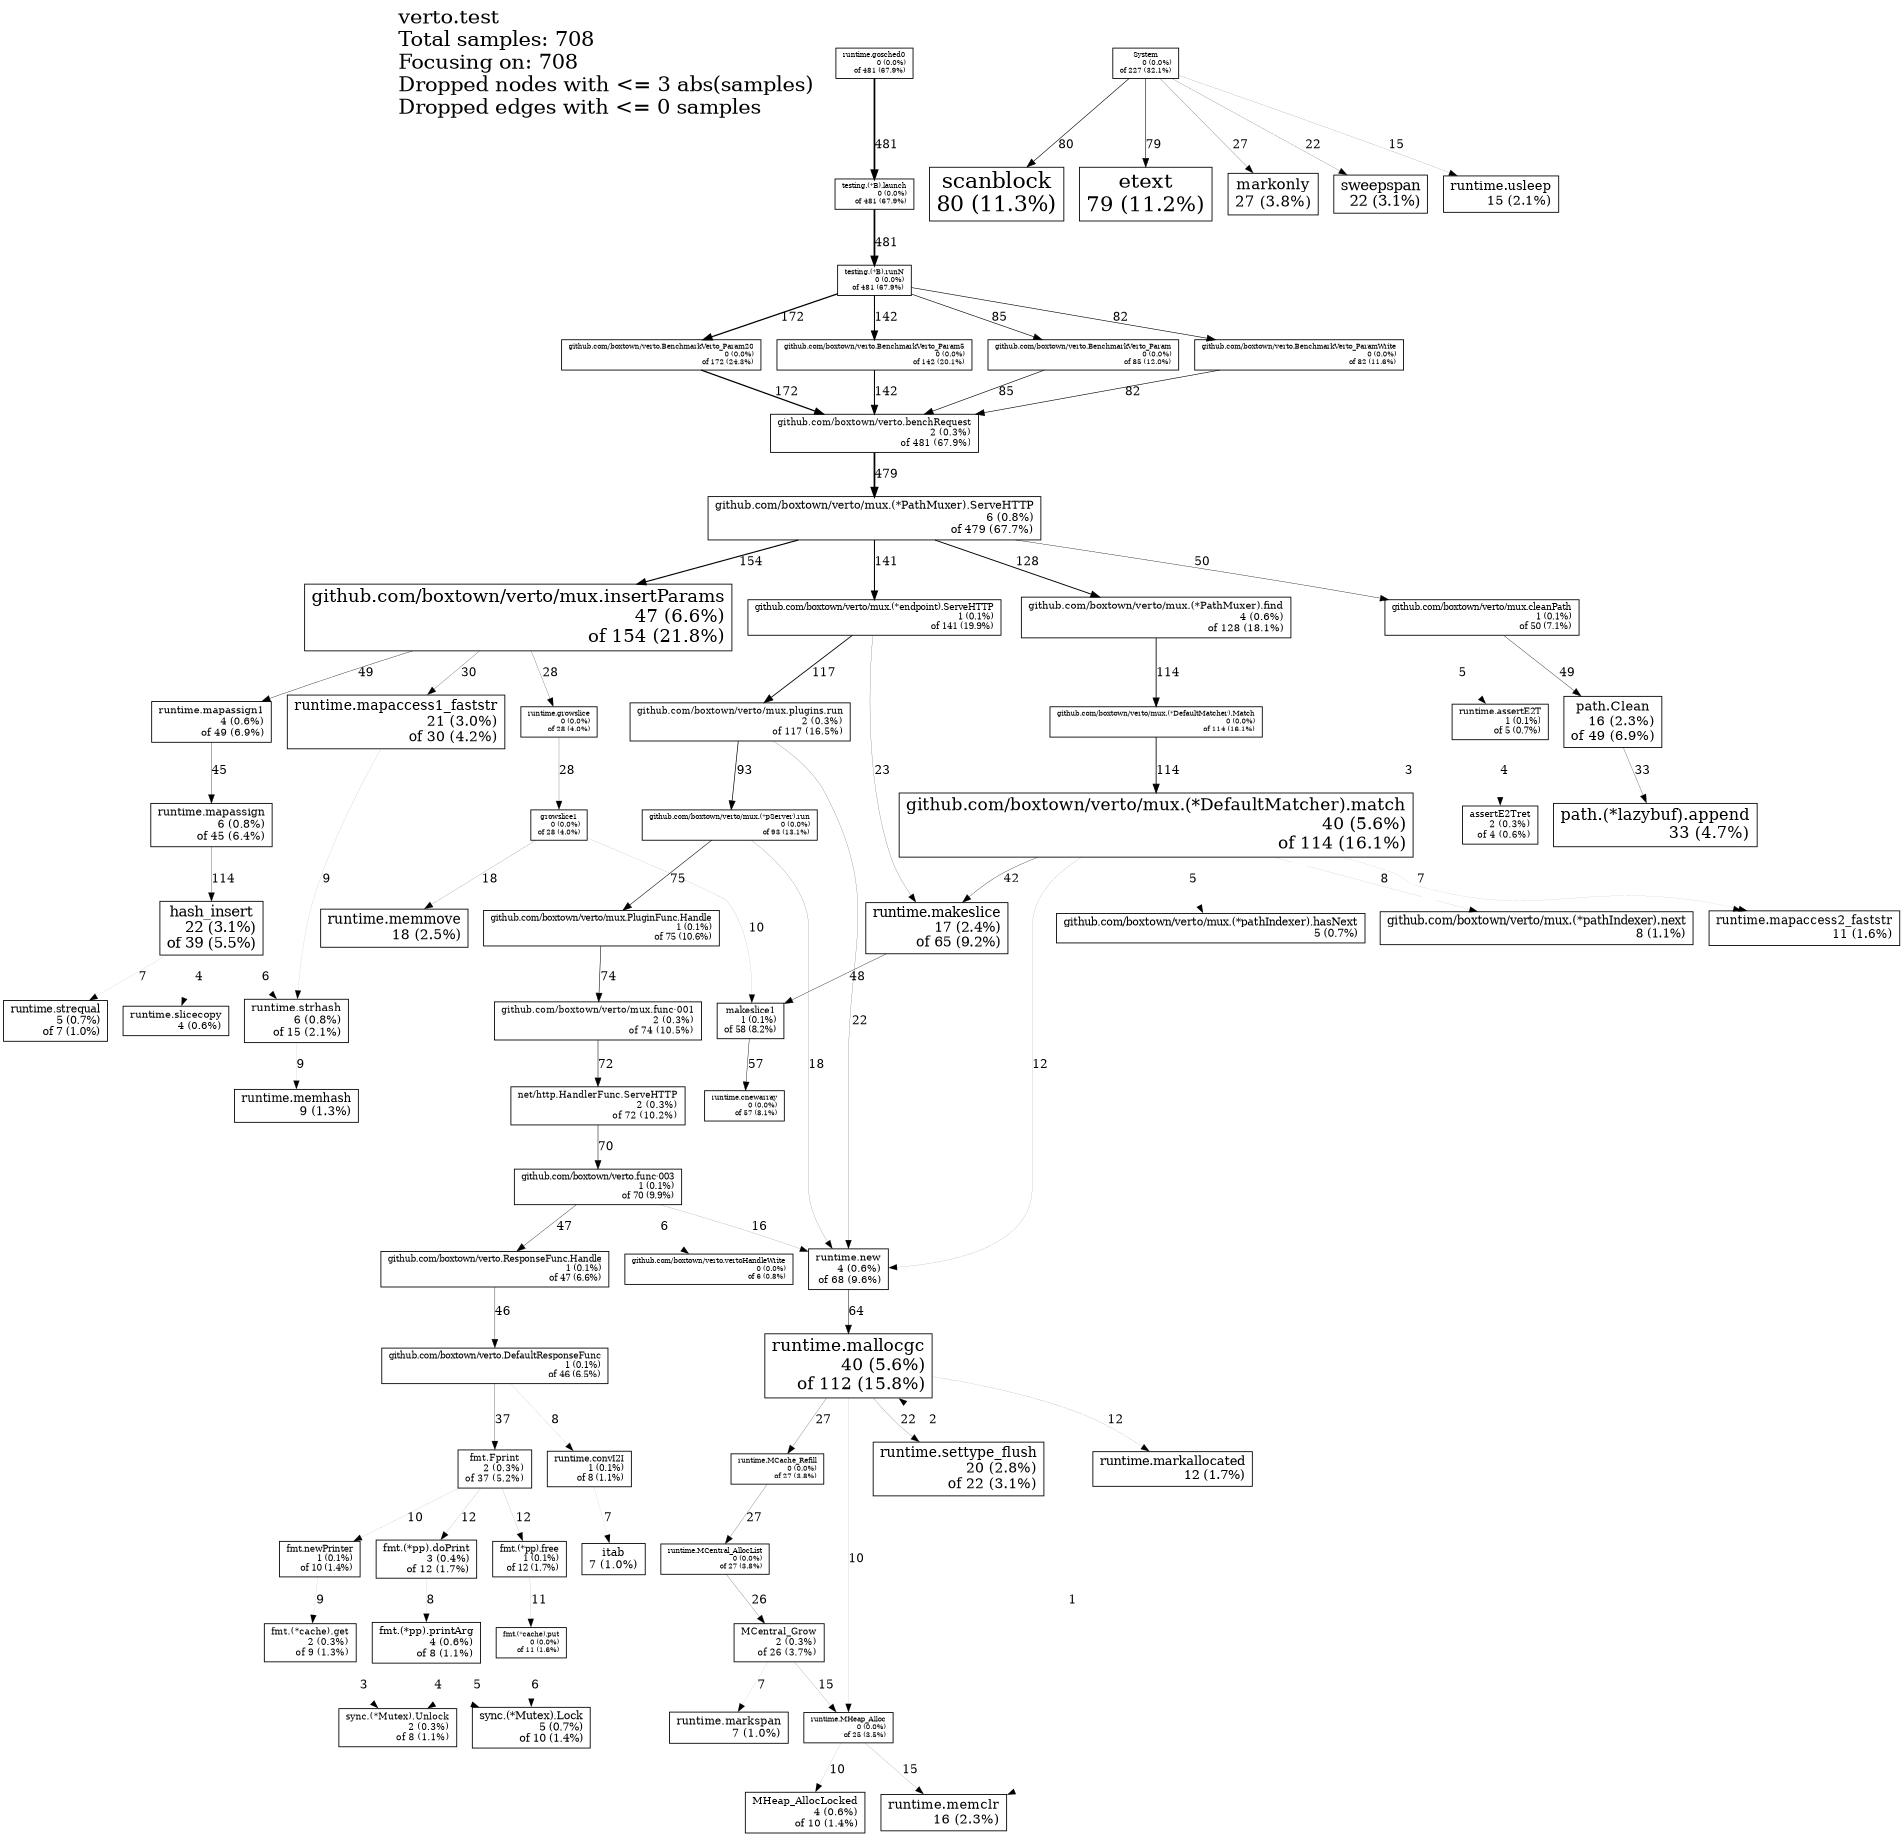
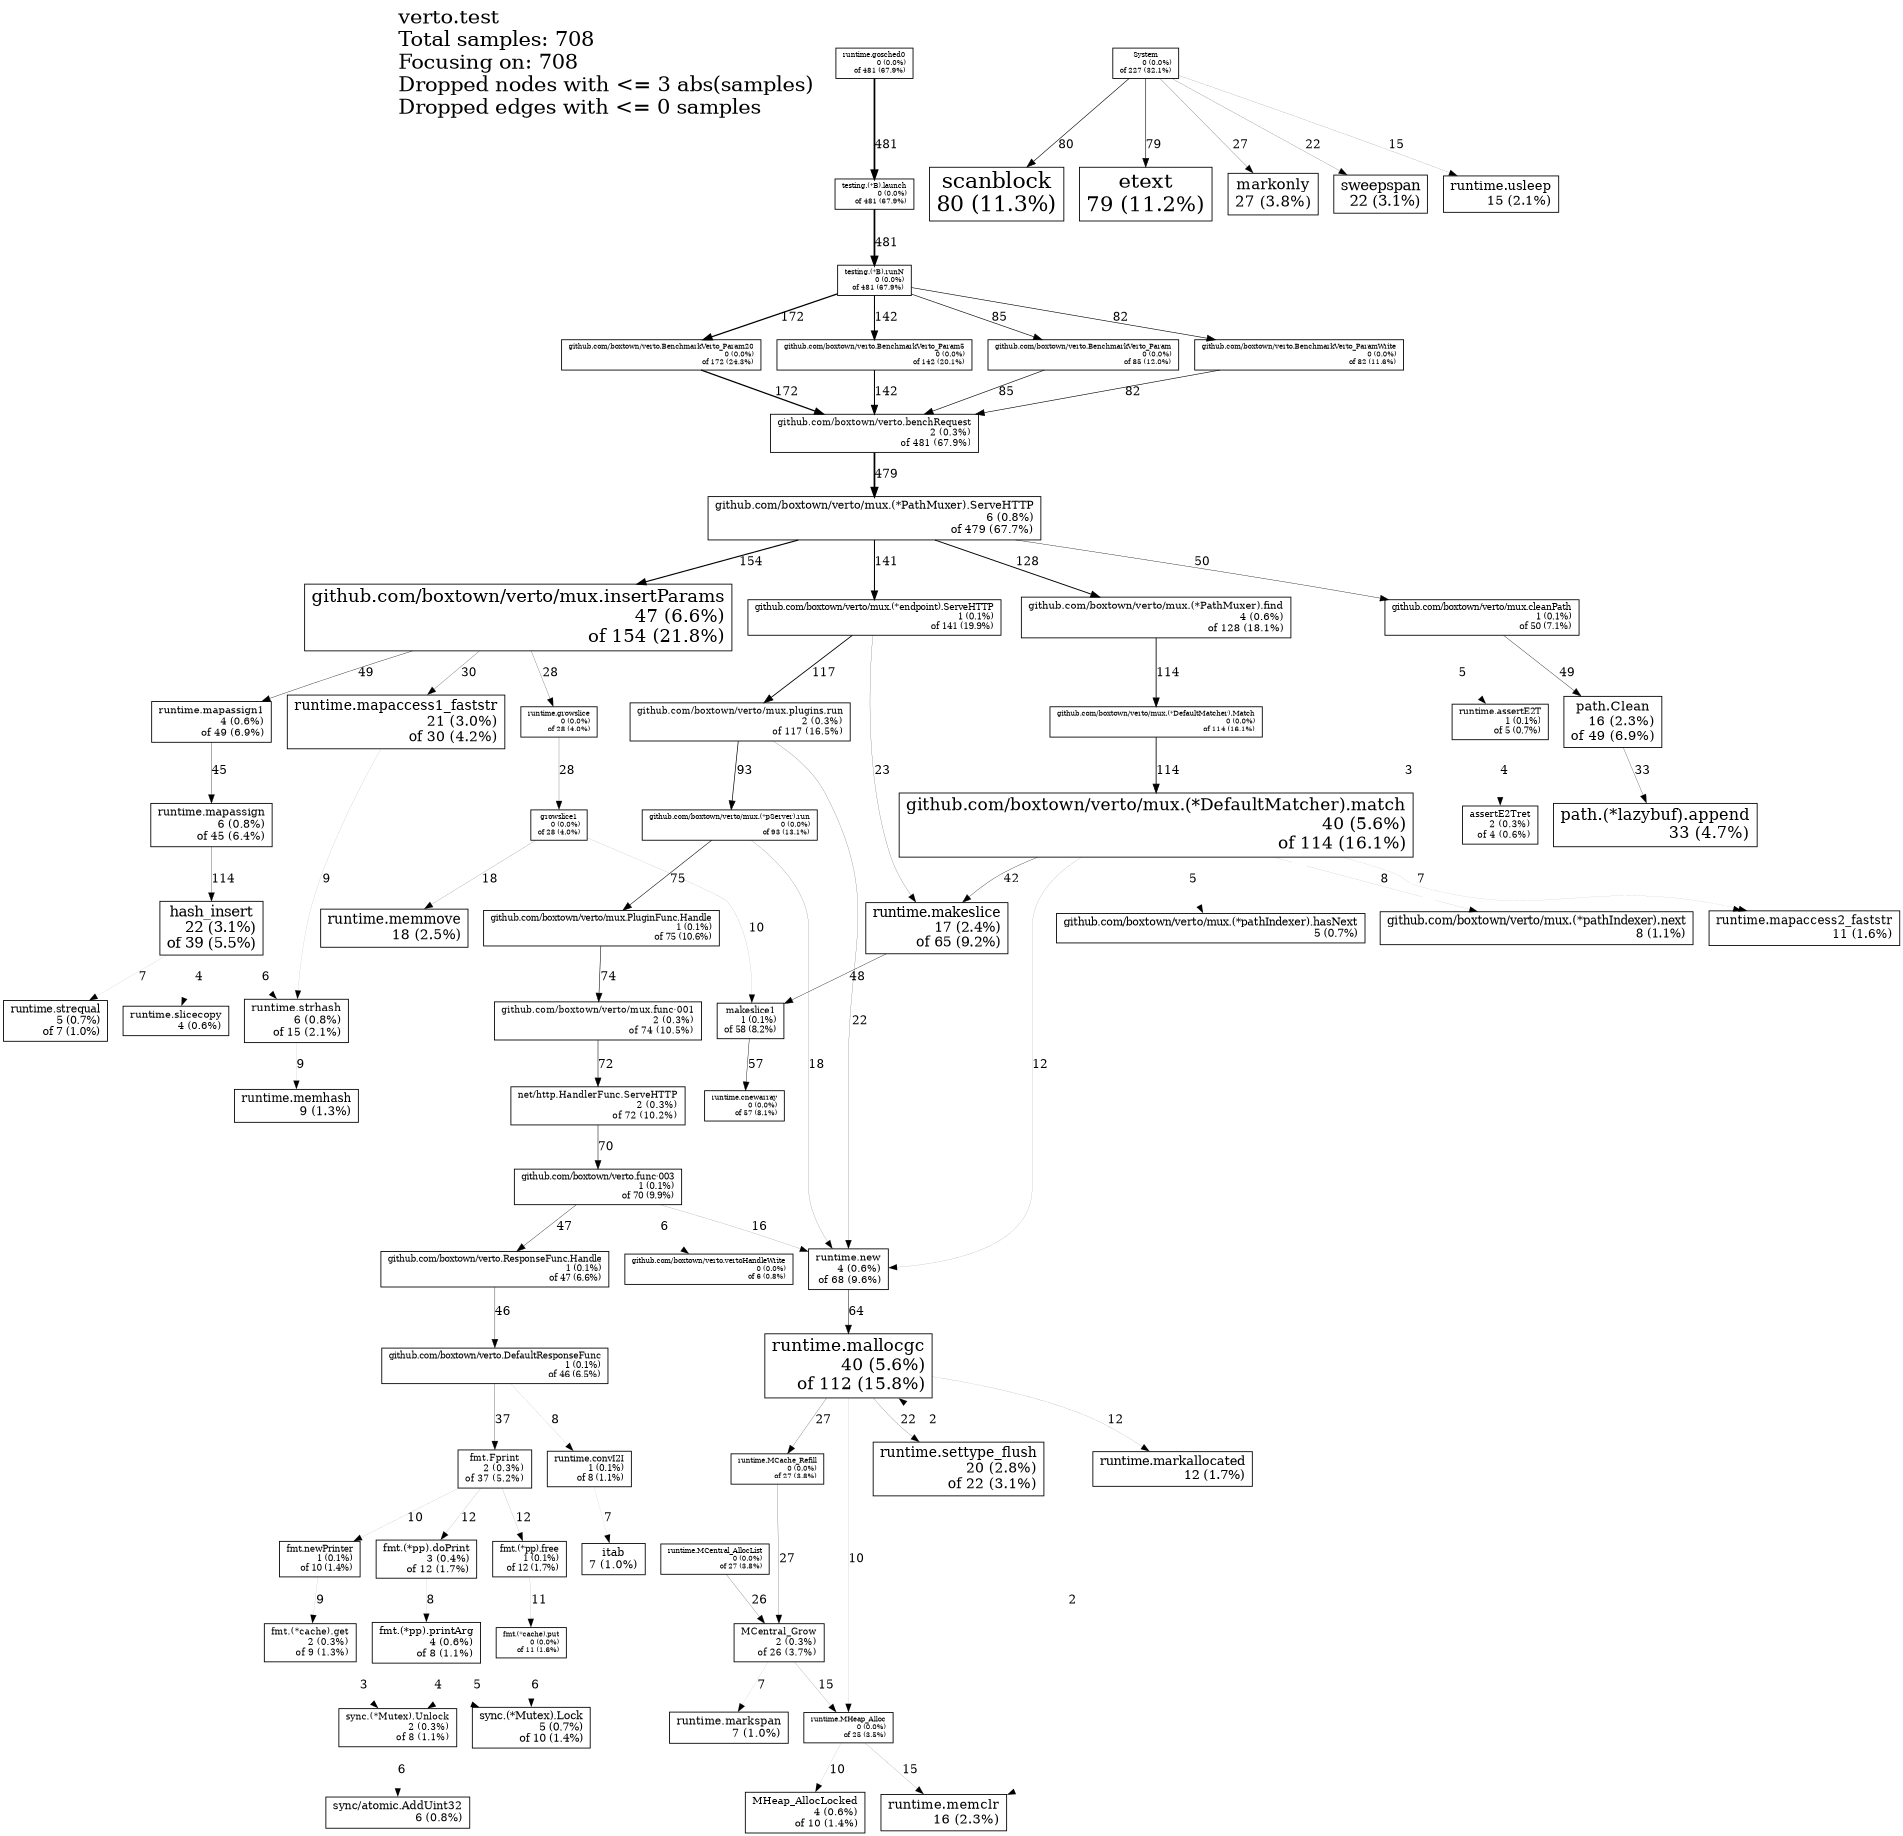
edge "runtime.MCache_Refill 0 (0.0%) of 27 (3.8%)" -> "runtime.MCentral_AllocList 0 (0.0%) of 27 (3.8%)": now "runtime.MCache_Refill 0 (0.0%) of 27 (3.8%)" -> "MCentral_Grow 2 (0.3%) of 26 (3.7%)"
edge "runtime.mallocgc 40 (5.6%) of 112 (15.8%)" -> "runtime.memclr 16 (2.3%)": label "1" -> "2"
node "sync/atomic.AddUint32 6 (0.8%)": added
